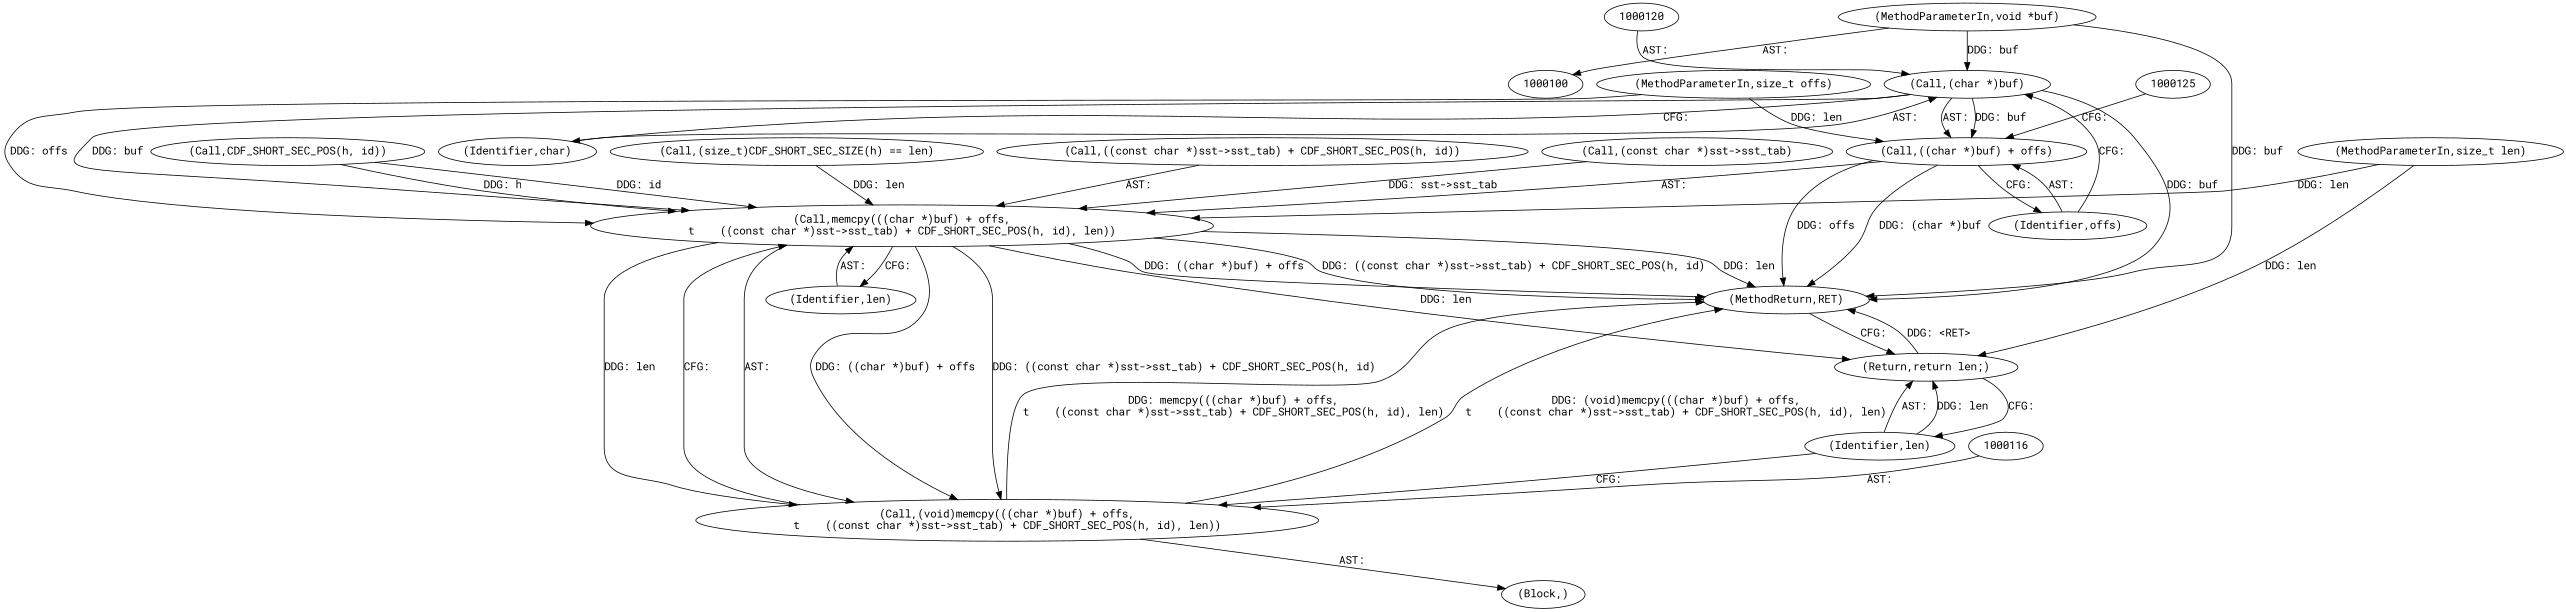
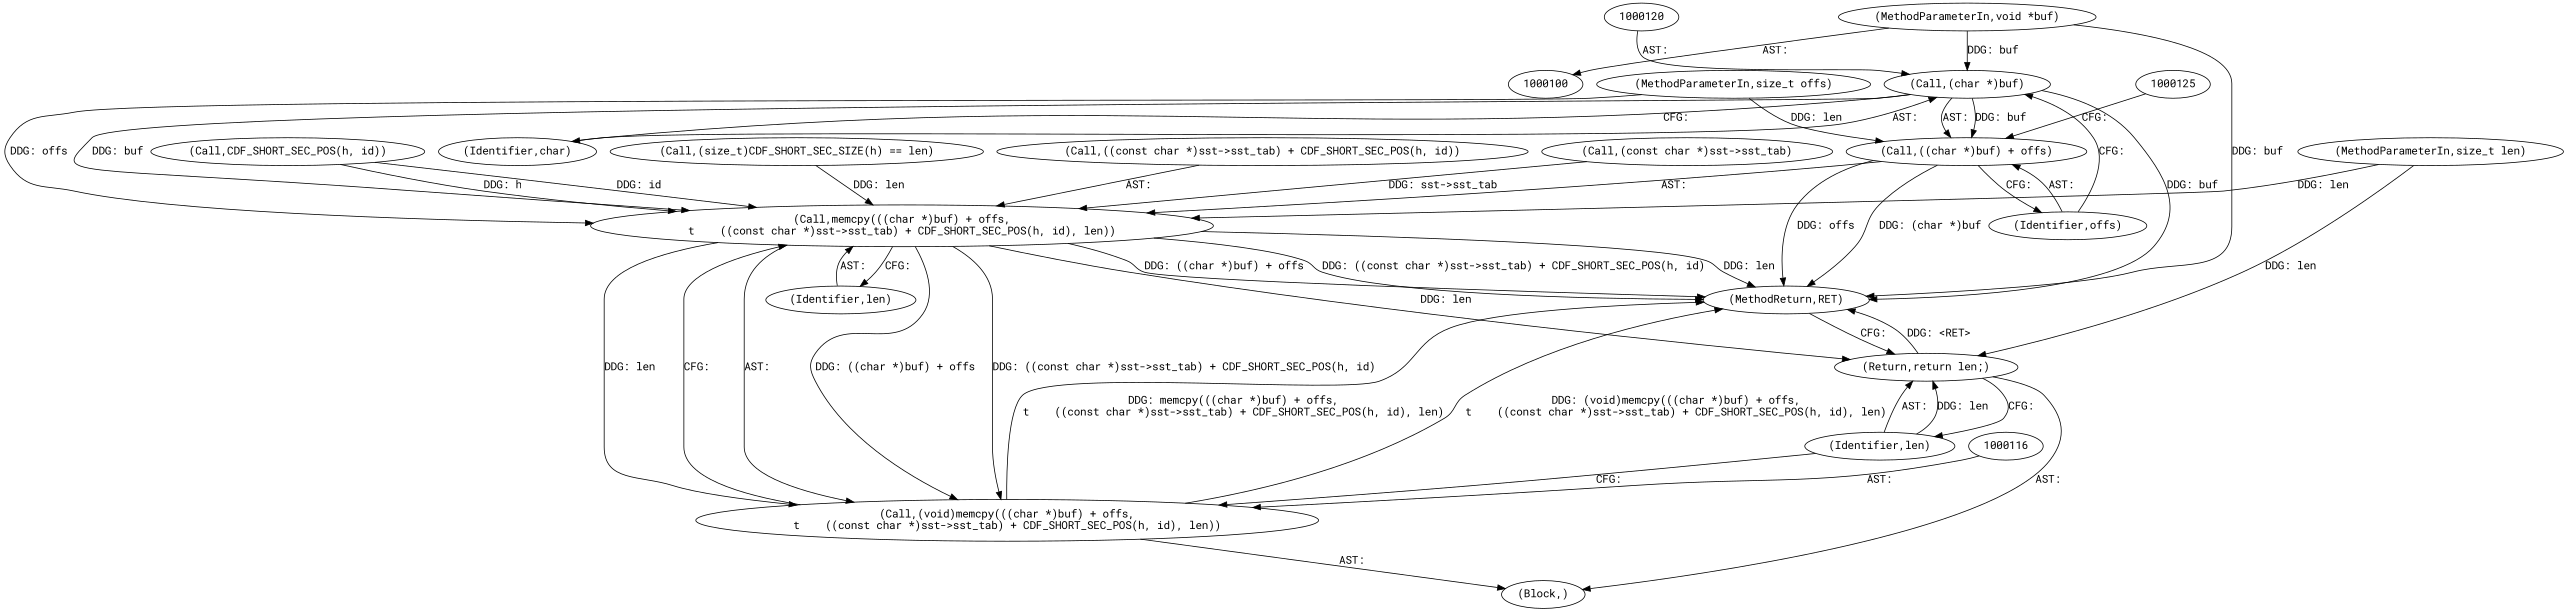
edge "(Return,return len;)" -> "(Block,)": added, label "AST:"
